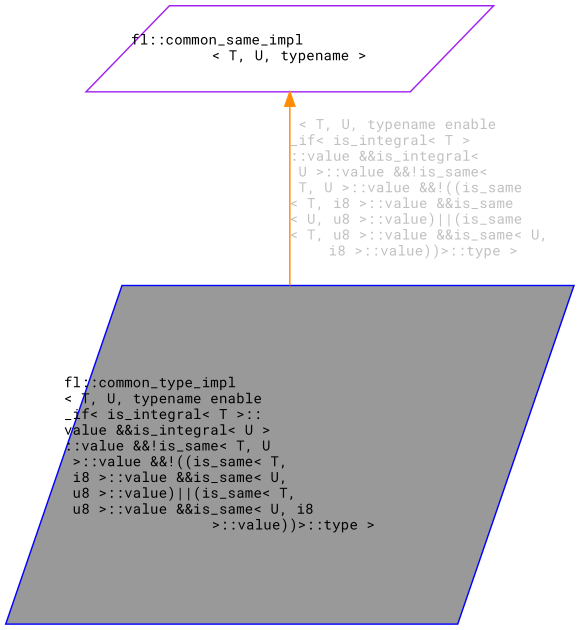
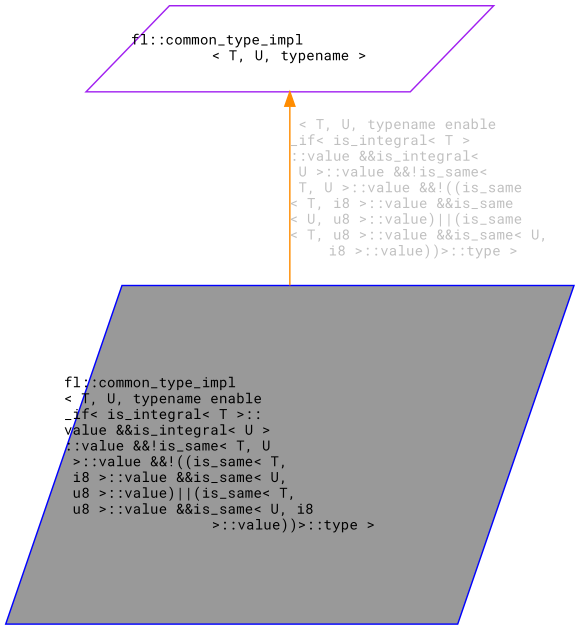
node "fl::common_same_impl < T, U, typename >": label "fl::common_same_impl < T, U, typename >" -> "fl::common_type_impl < T, U, typename >"
